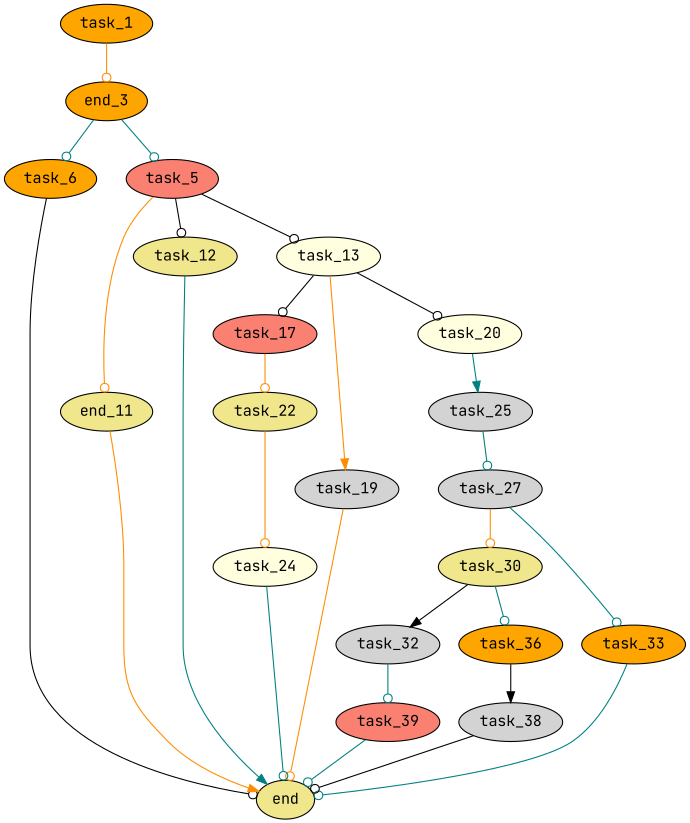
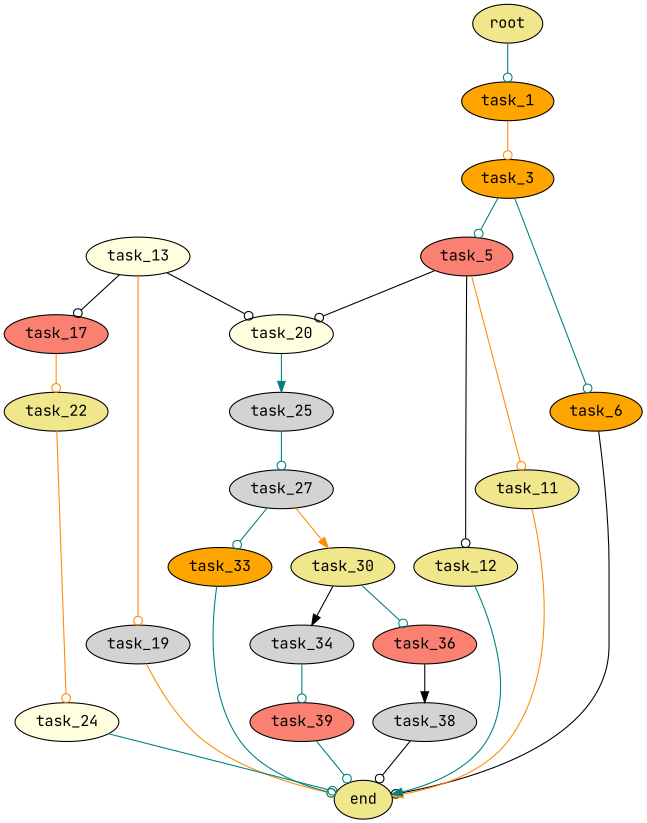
node "root": added
node "end_3": label "end_3" -> "task_3"
edge "task_5" -> "task_13": now "task_5" -> "task_20"
edge "task_13" -> "task_19": arrowhead normal -> odot
node "end_11": label "end_11" -> "task_11"
edge "task_27" -> "task_30": arrowhead odot -> normal
node "task_32": label "task_32" -> "task_34"
node "task_36": fillcolor orange -> salmon
